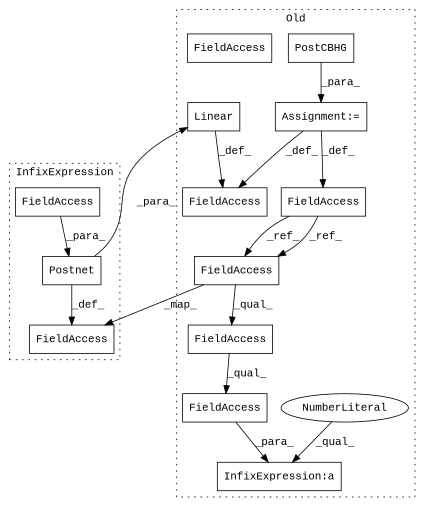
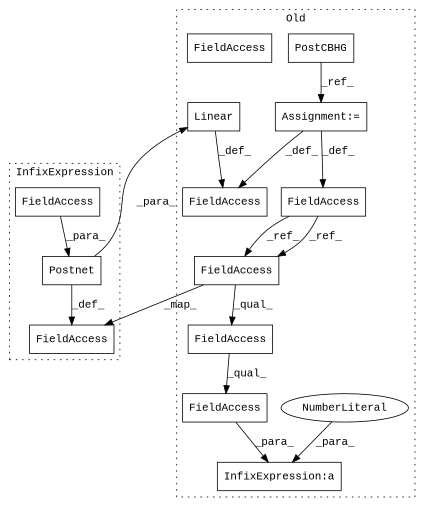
edge "PostCBHG" -> "Assignment:=": label "_para_" -> "_ref_"
edge "NumberLiteral" -> "InfixExpression:a": label "_qual_" -> "_para_"
